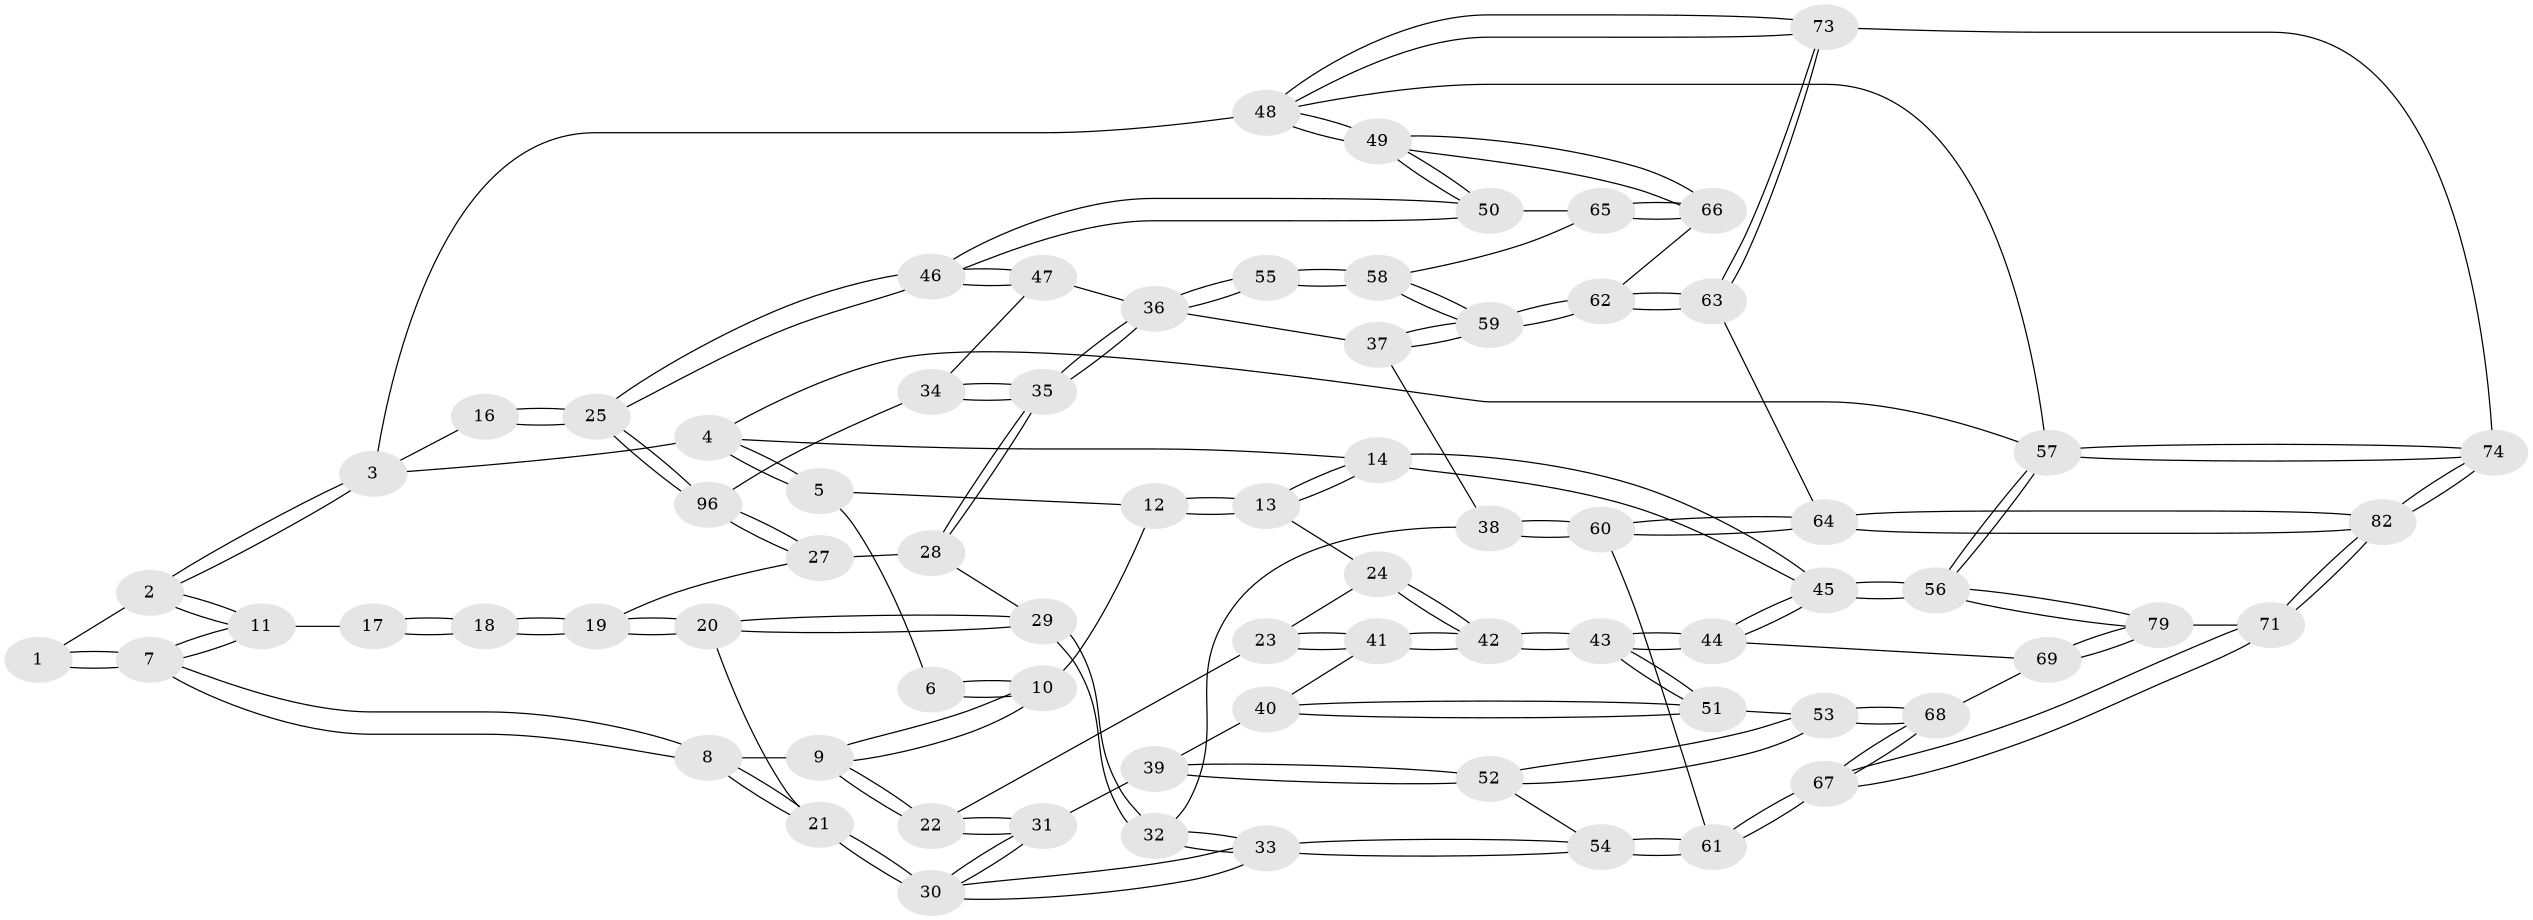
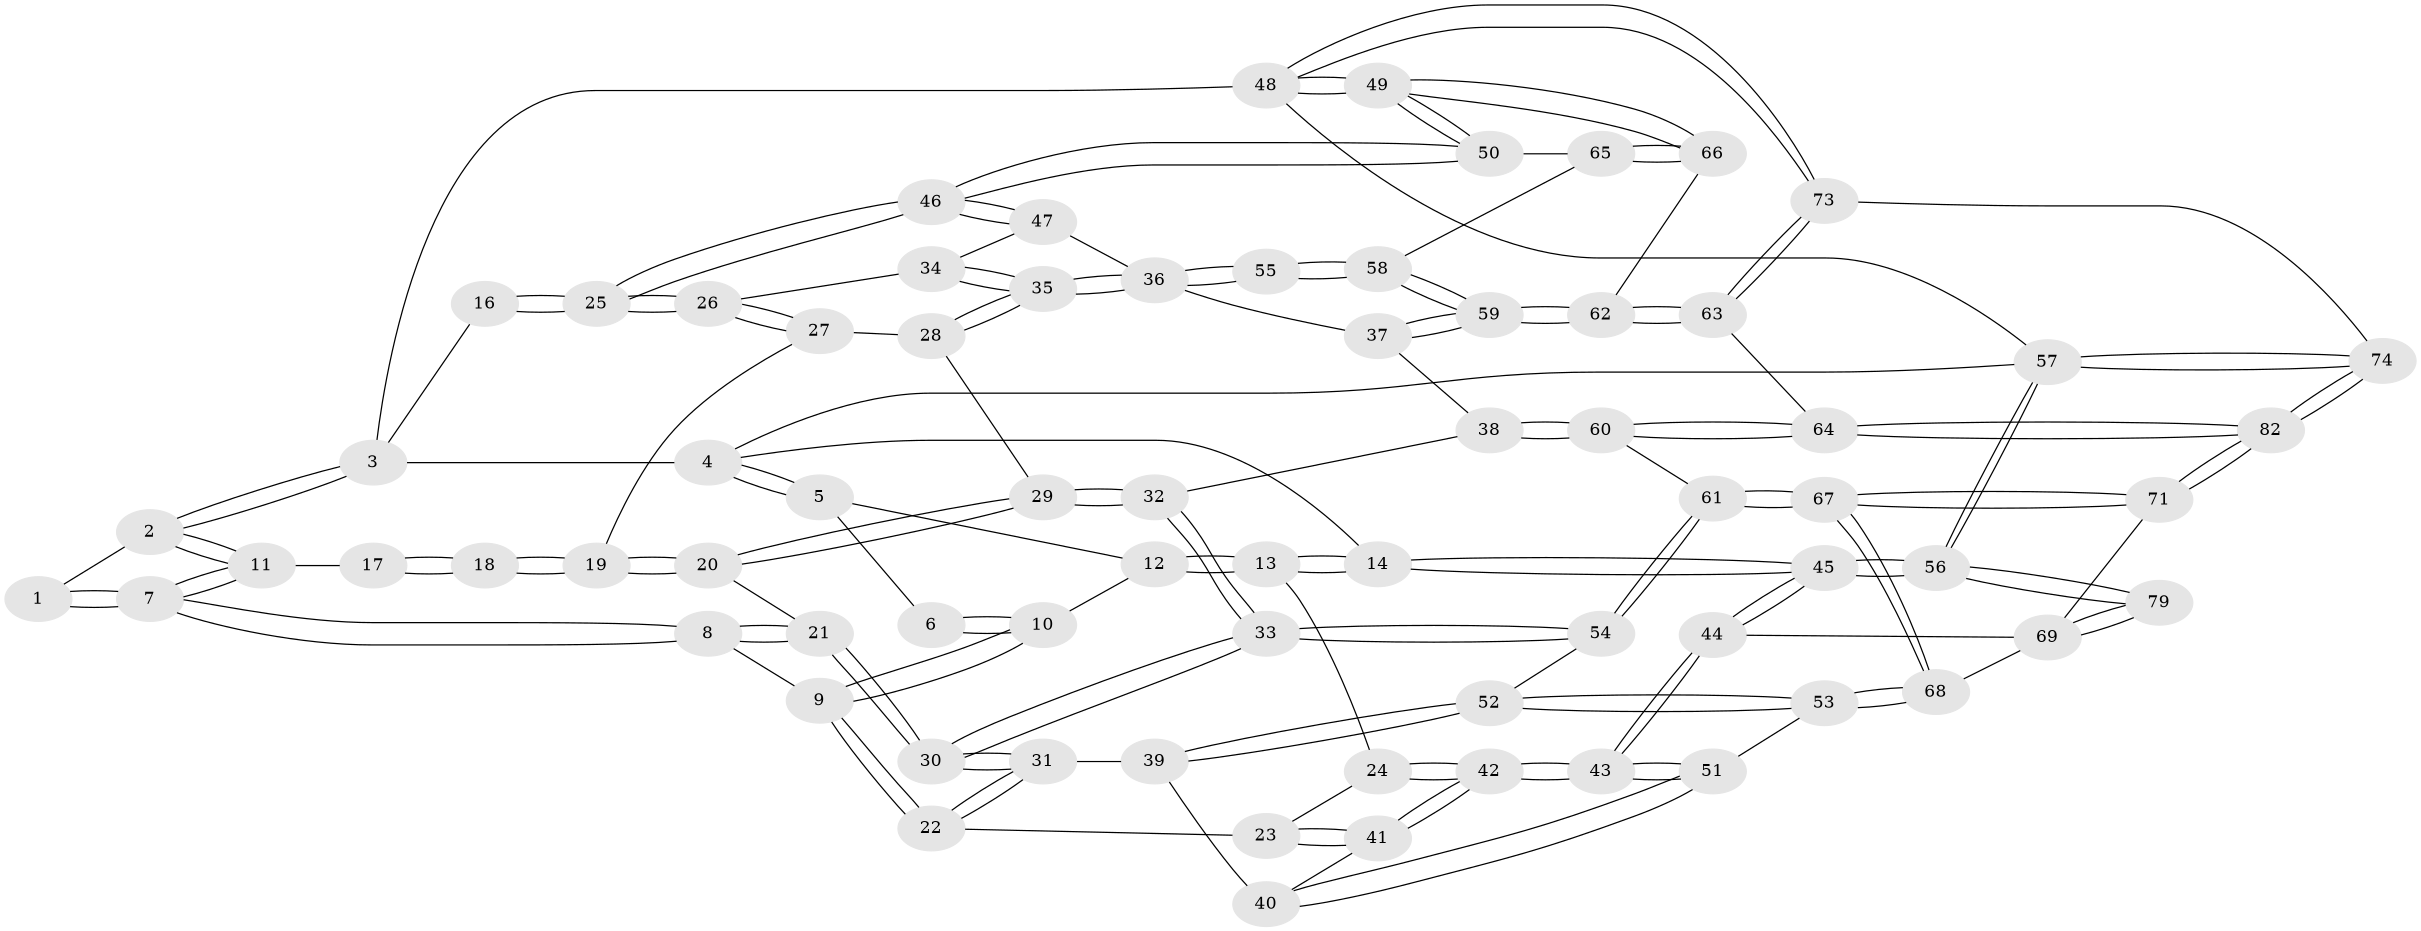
node "96": label "96" -> "26"
edge "79" -- "71": now "69" -- "71"
